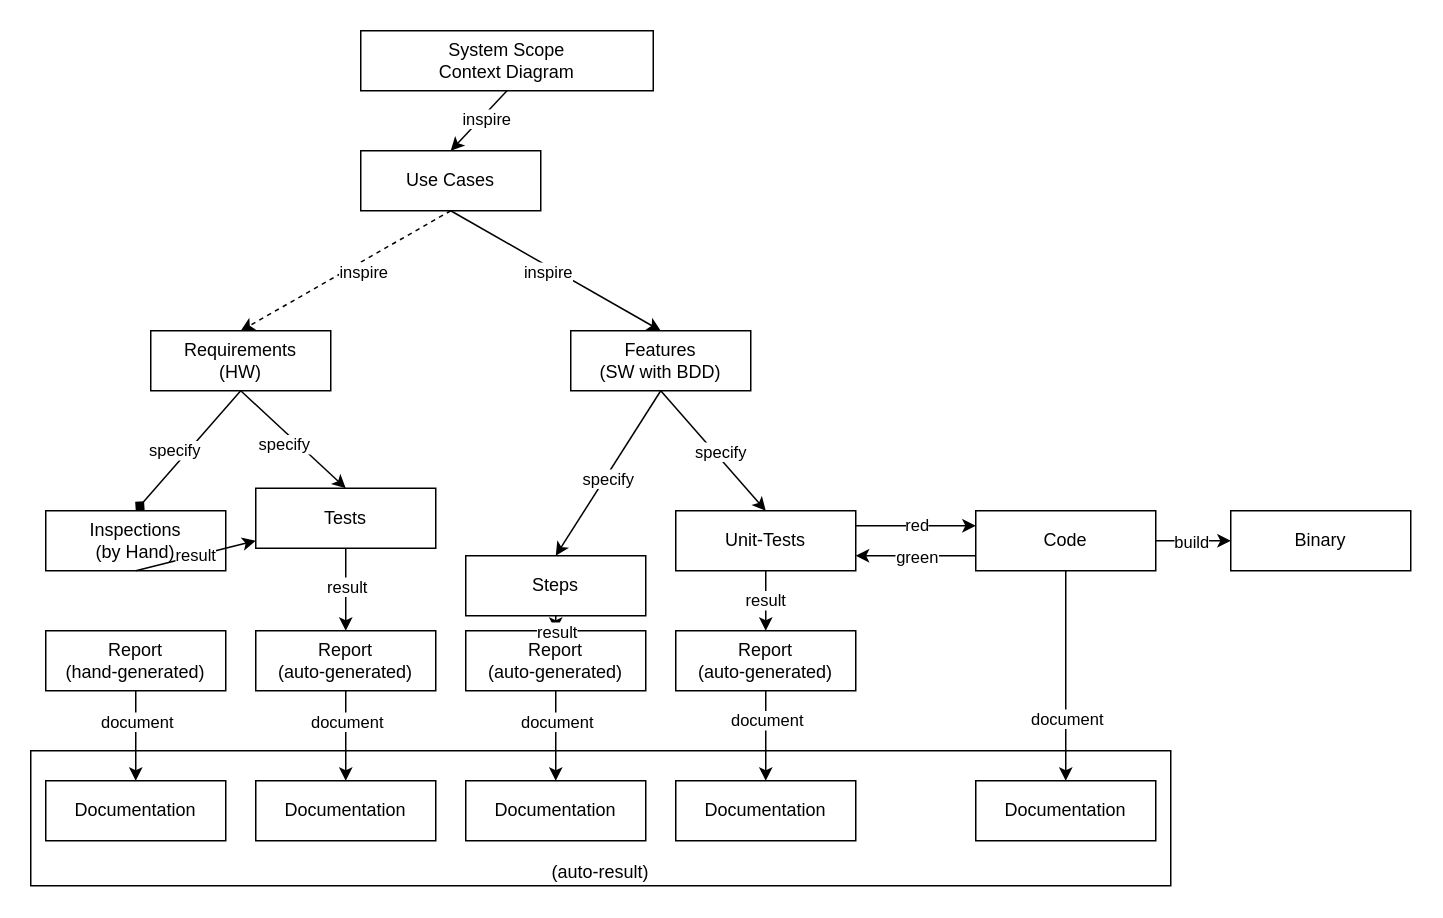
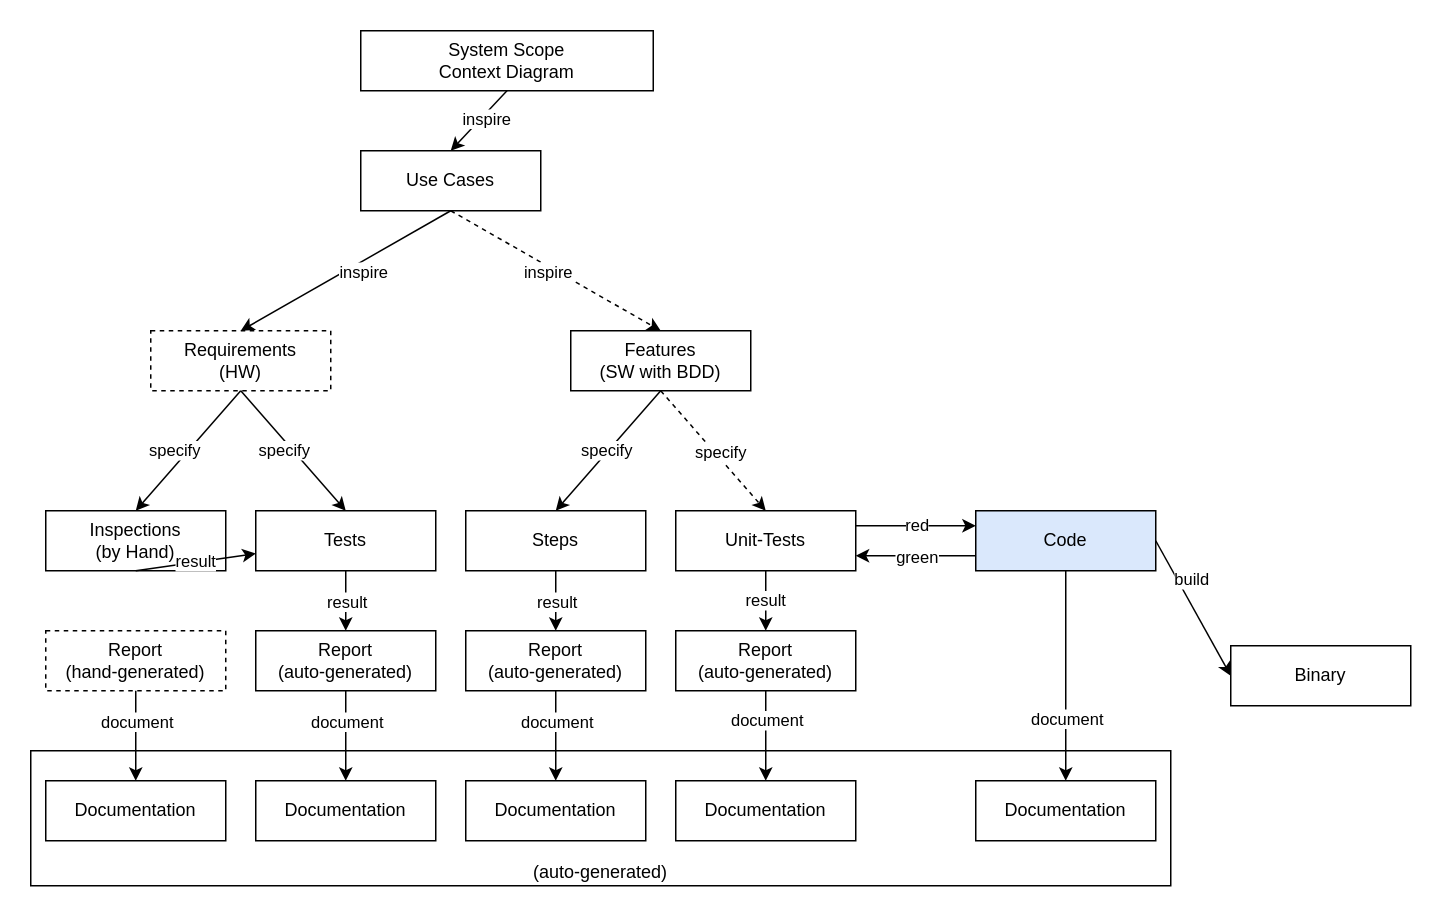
edge "Use Cases" -> "Features (SW with BDD)": style solid -> dashed
edge "Use Cases" -> "Requirements (HW)": style dashed -> solid
node "Requirements (HW)": style solid -> dashed
edge "Features (SW with BDD)" -> "Unit-Tests": style solid -> dashed
edge "Requirements (HW)" -> "Inspections (by Hand)": arrowhead diamond -> classic
node "Tests": moved (346, 518) -> (346, 541)
node "Code": fillcolor #ffffff -> #dae8fc
node "Binary": moved (1321, 541) -> (1321, 676)
node "Steps": moved (556, 586) -> (556, 541)
node "Report (hand-generated)": style solid -> dashed
node "(auto-result)": label "(auto-result)" -> "(auto-generated)"
